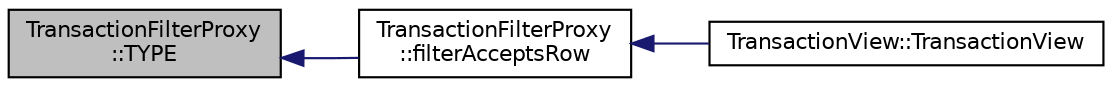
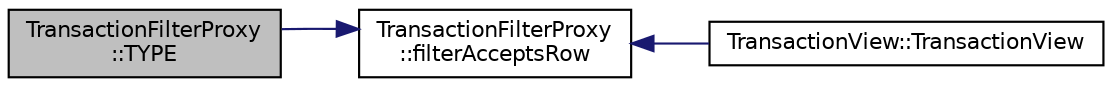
edge "TransactionFilterProxy ::filterAcceptsRow" -> "TransactionFilterProxy ::TYPE": reversed
